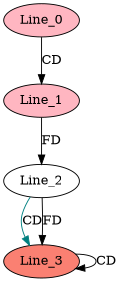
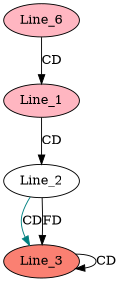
node "Line_0": label "Line_0" -> "Line_6"
edge "Line_1" -> "Line_2": label "FD" -> "CD"
